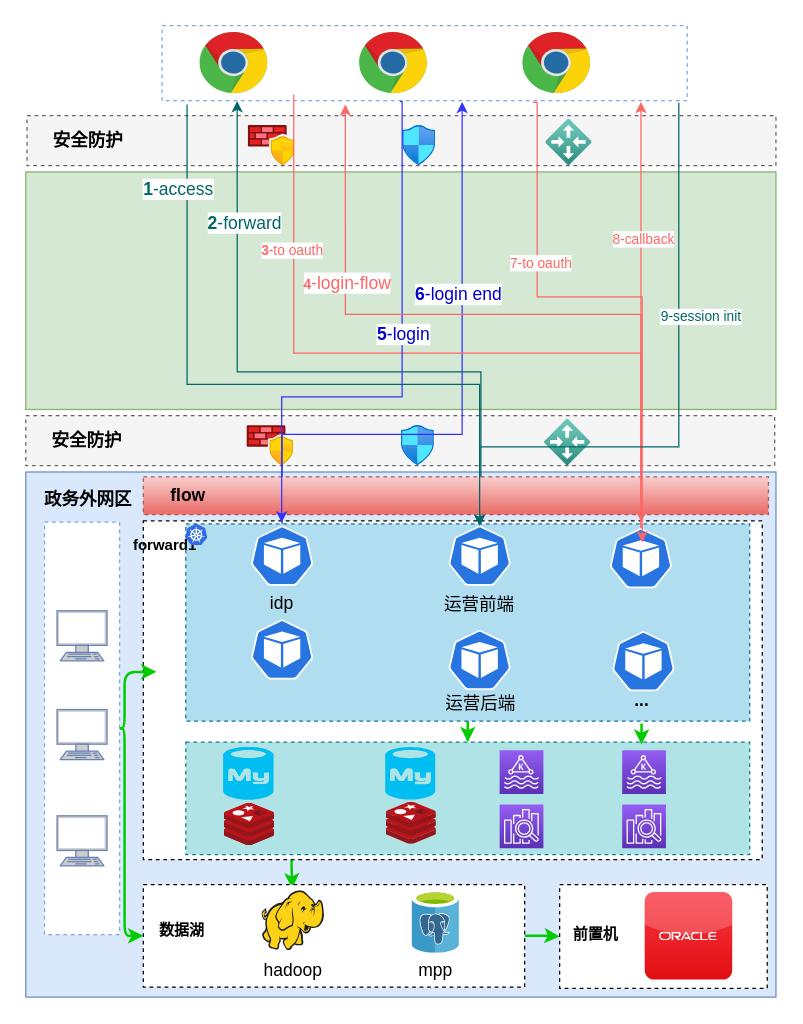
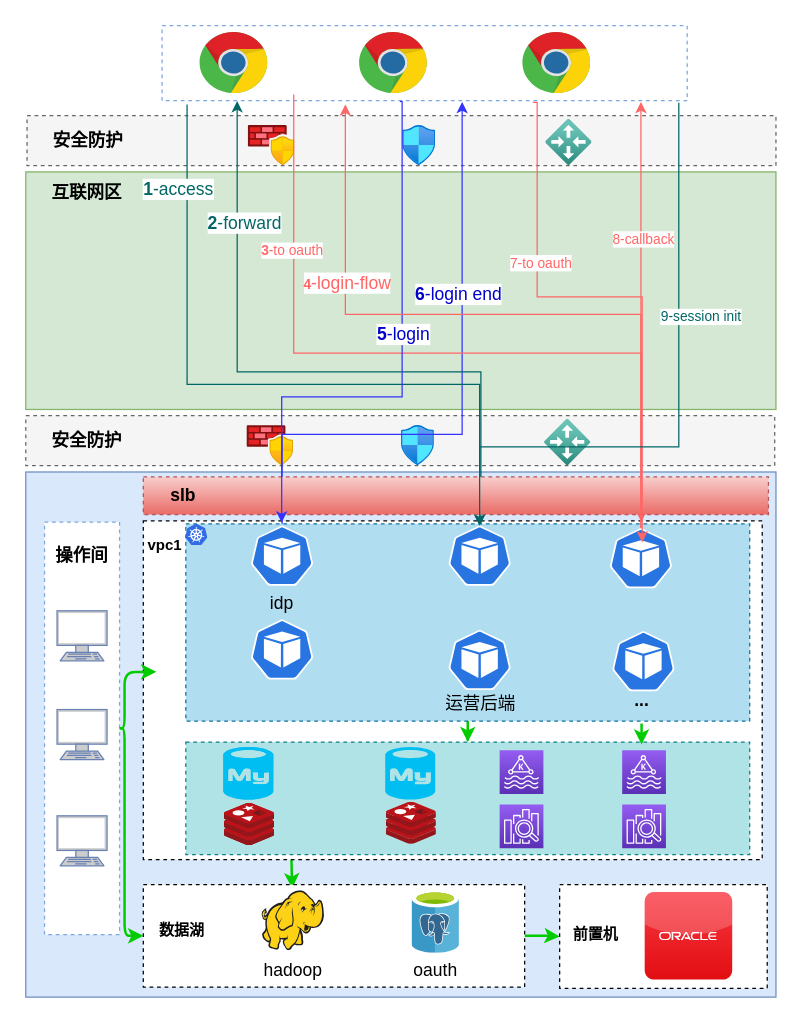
node "互联网区": added
node "flow": label "flow" -> "slb"
node "政务外网区": removed
node "forward1": label "forward1" -> "vpc1"
node "操作间": added
node "运营前端": removed
node "mpp": label "mpp" -> "oauth"
